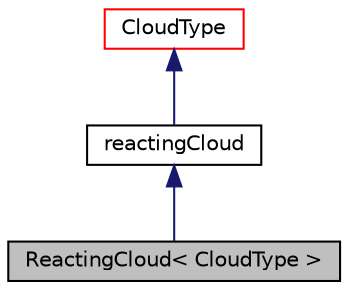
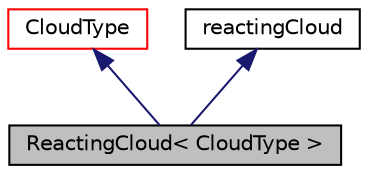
edge "reactingCloud" -> "CloudType": now "ReactingCloud< CloudType >" -> "CloudType"
